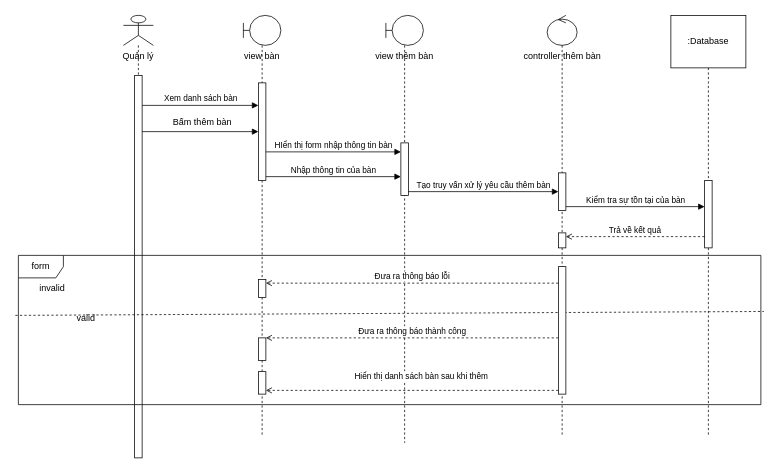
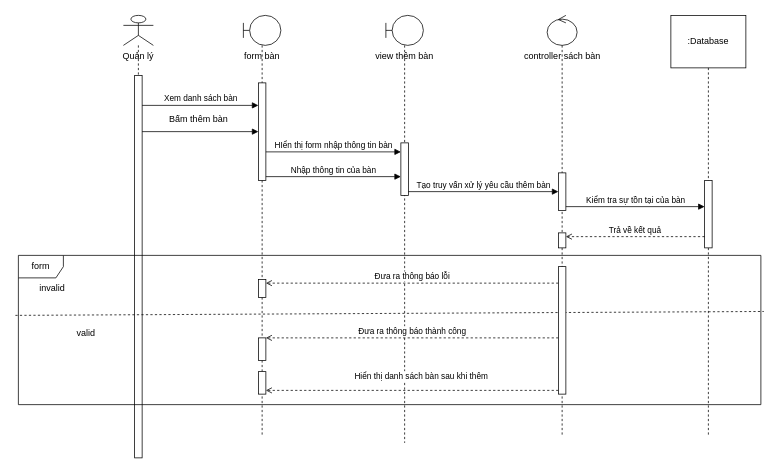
node "view bàn": label "view bàn" -> "form bàn"
node "controller thêm bàn": label "controller thêm bàn" -> "controller sách bàn"
node "Bấm thêm bàn": moved (202, 123) -> (198, 119)
node "valid": moved (86, 318) -> (86, 333)
